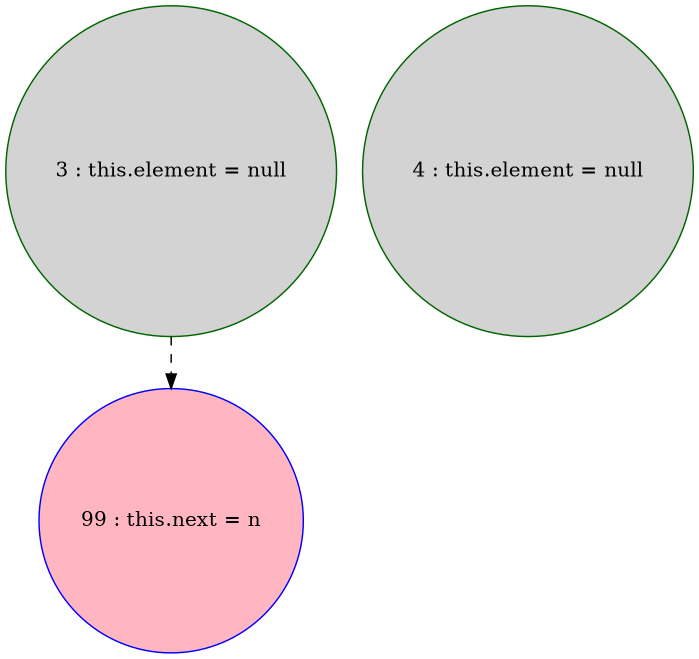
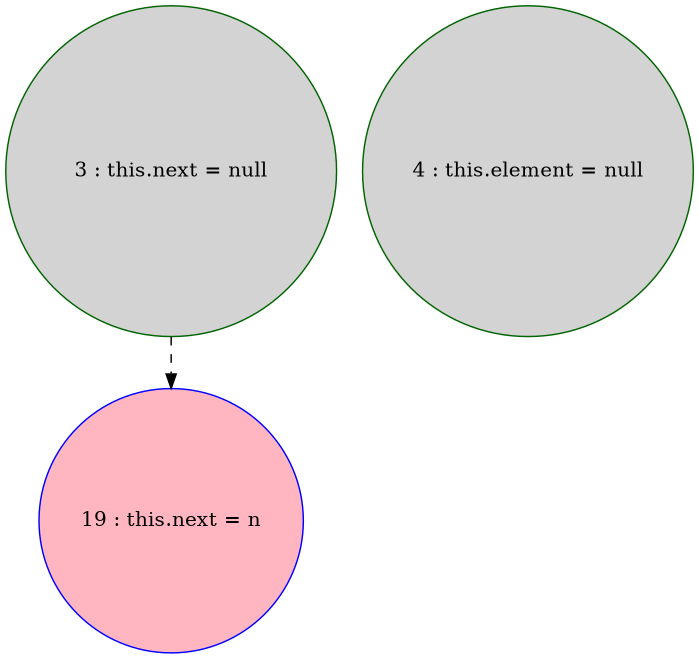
node "3 : this.element = null": label "3 : this.element = null" -> "3 : this.next = null"
node "99 : this.next = n": label "99 : this.next = n" -> "19 : this.next = n"
